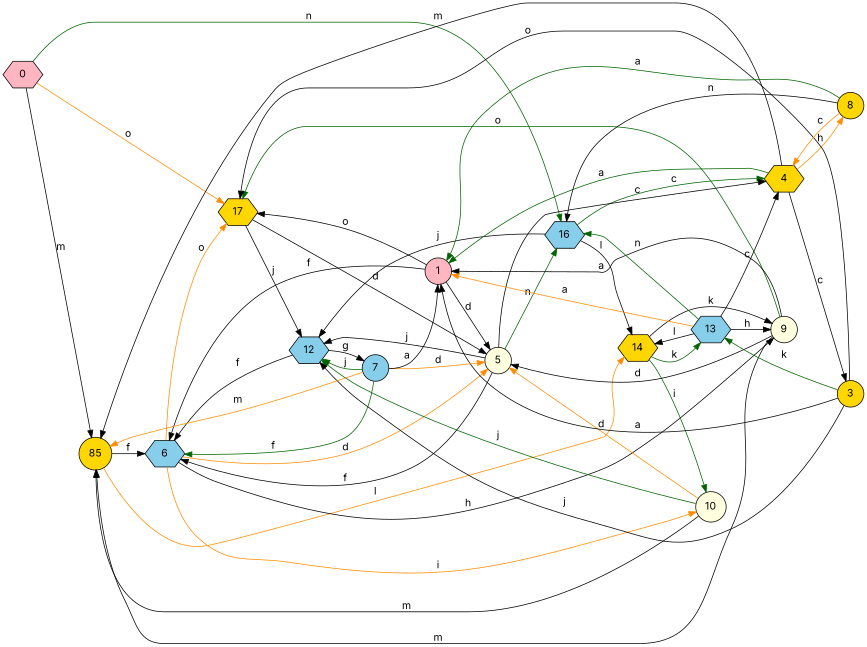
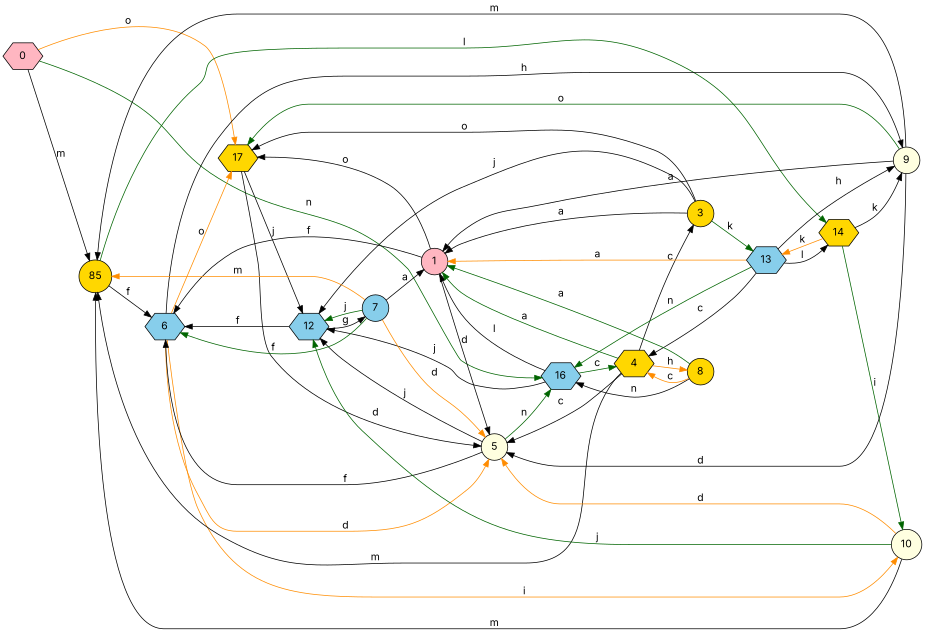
edge "5" -> "4": reversed
edge "16" -> "14": now "16" -> "1"
edge "14" -> "13": color darkgreen -> darkorange
edge "85" -> "14": color darkorange -> darkgreen
